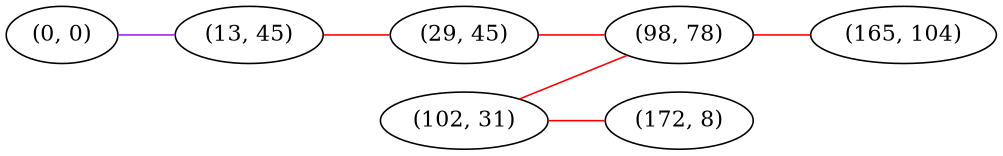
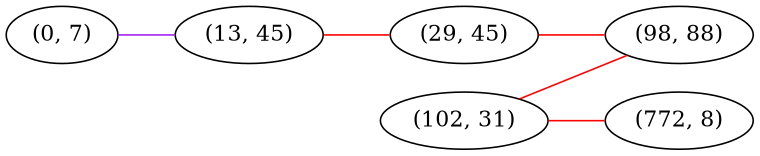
node "(0, 0)": label "(0, 0)" -> "(0, 7)"
node "(98, 78)": label "(98, 78)" -> "(98, 88)"
node "(165, 104)": removed
node "(172, 8)": label "(172, 8)" -> "(772, 8)"
